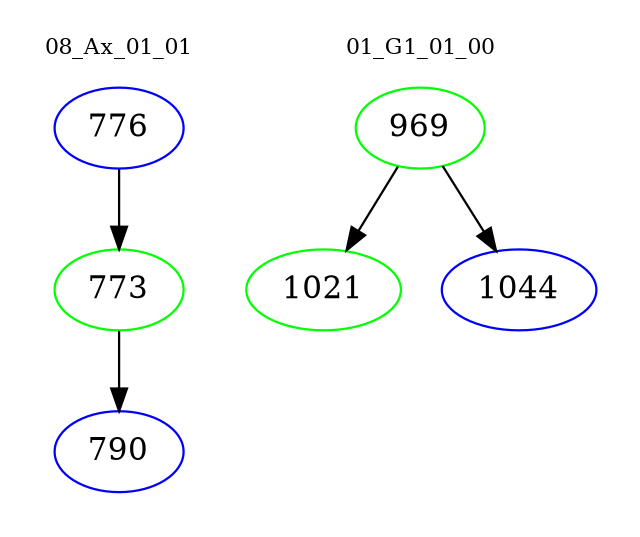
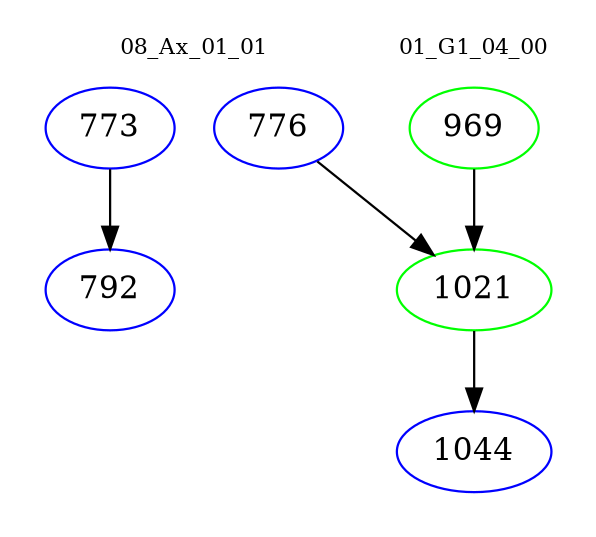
cluster "01_G1_01_00": label "01_G1_01_00" -> "01_G1_04_00"
edge "776" -> "773": now "776" -> "1021"
edge "969" -> "1044": now "1021" -> "1044"
node "773": color green -> blue
node "790": label "790" -> "792"
